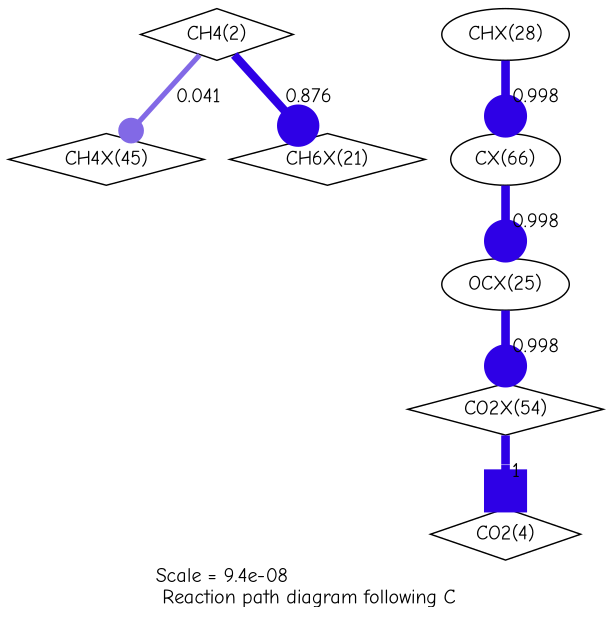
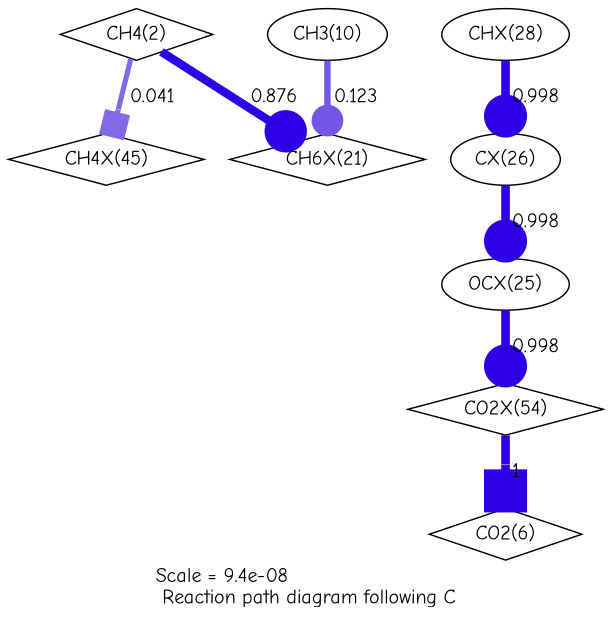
node "CH3(10)": added
edge "CH4(2)" -> "CH4X(45)": arrowhead dot -> box
node "CX(66)": label "CX(66)" -> "CX(26)"
node "CO2(4)": label "CO2(4)" -> "CO2(6)"
